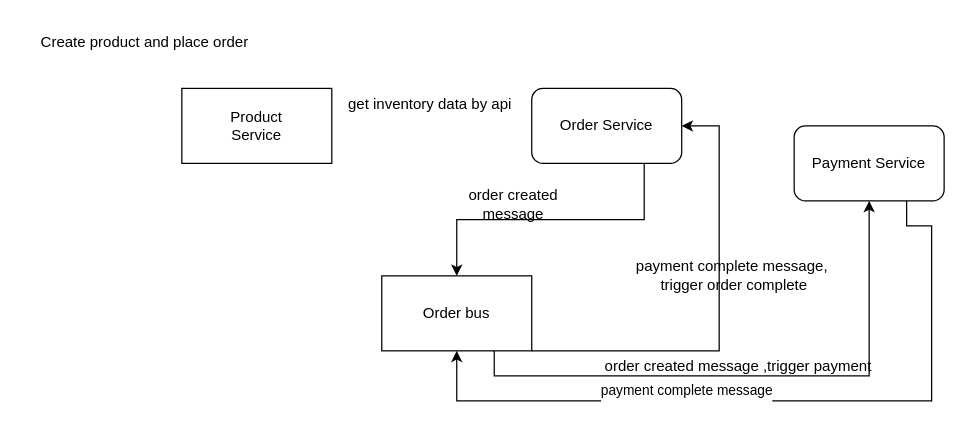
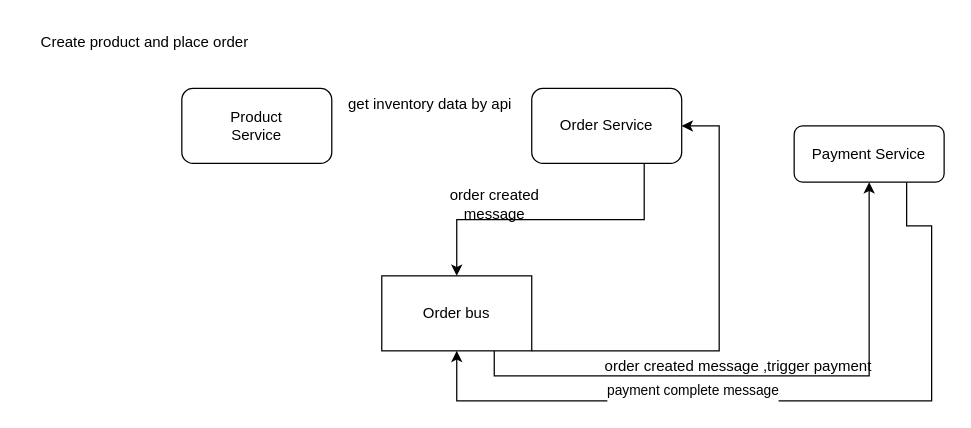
node "Product Service": shape rectangle -> rounded rectangle
node "Payment Service": size 150x75 -> 150x56
node "order created message": moved (513, 204) -> (494, 204)
node "payment complete message, trigger order complete": removed
